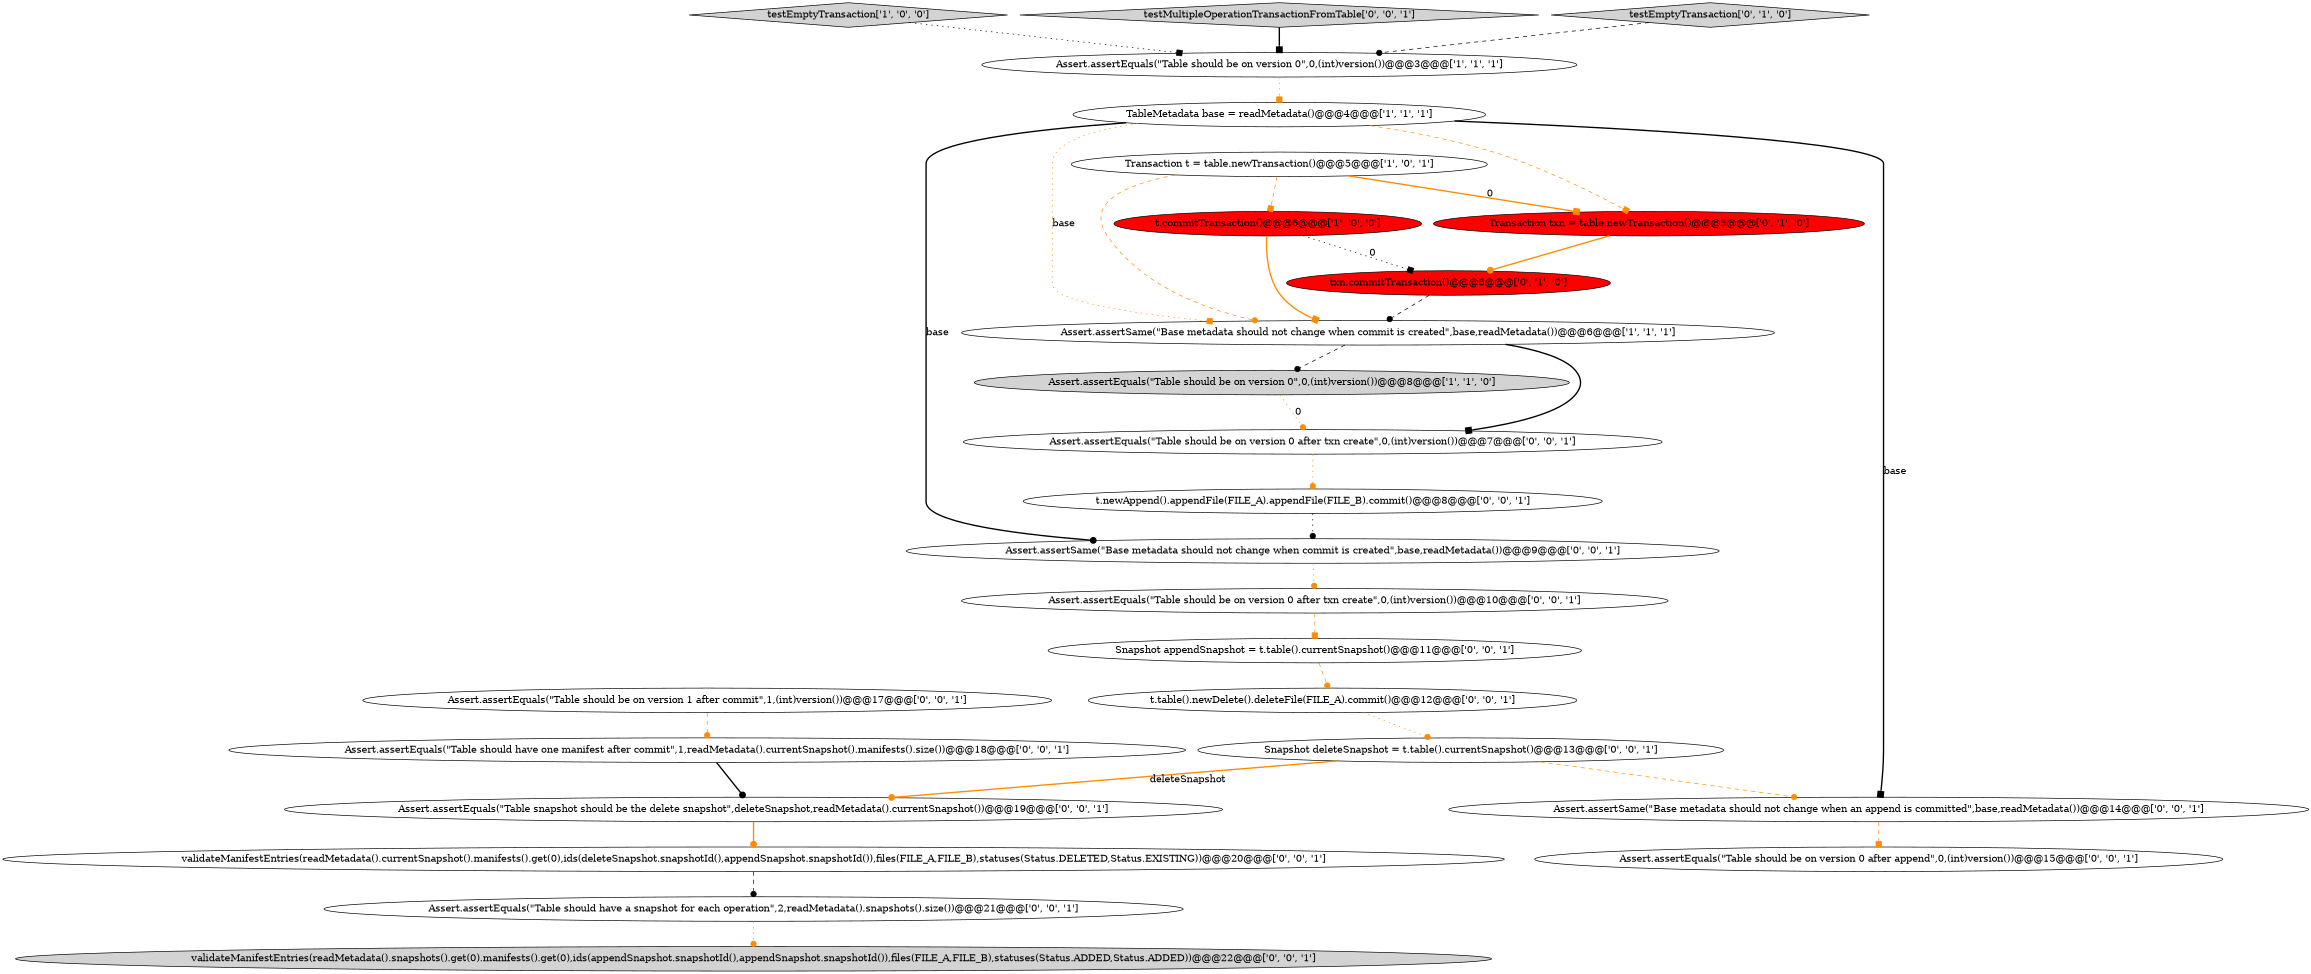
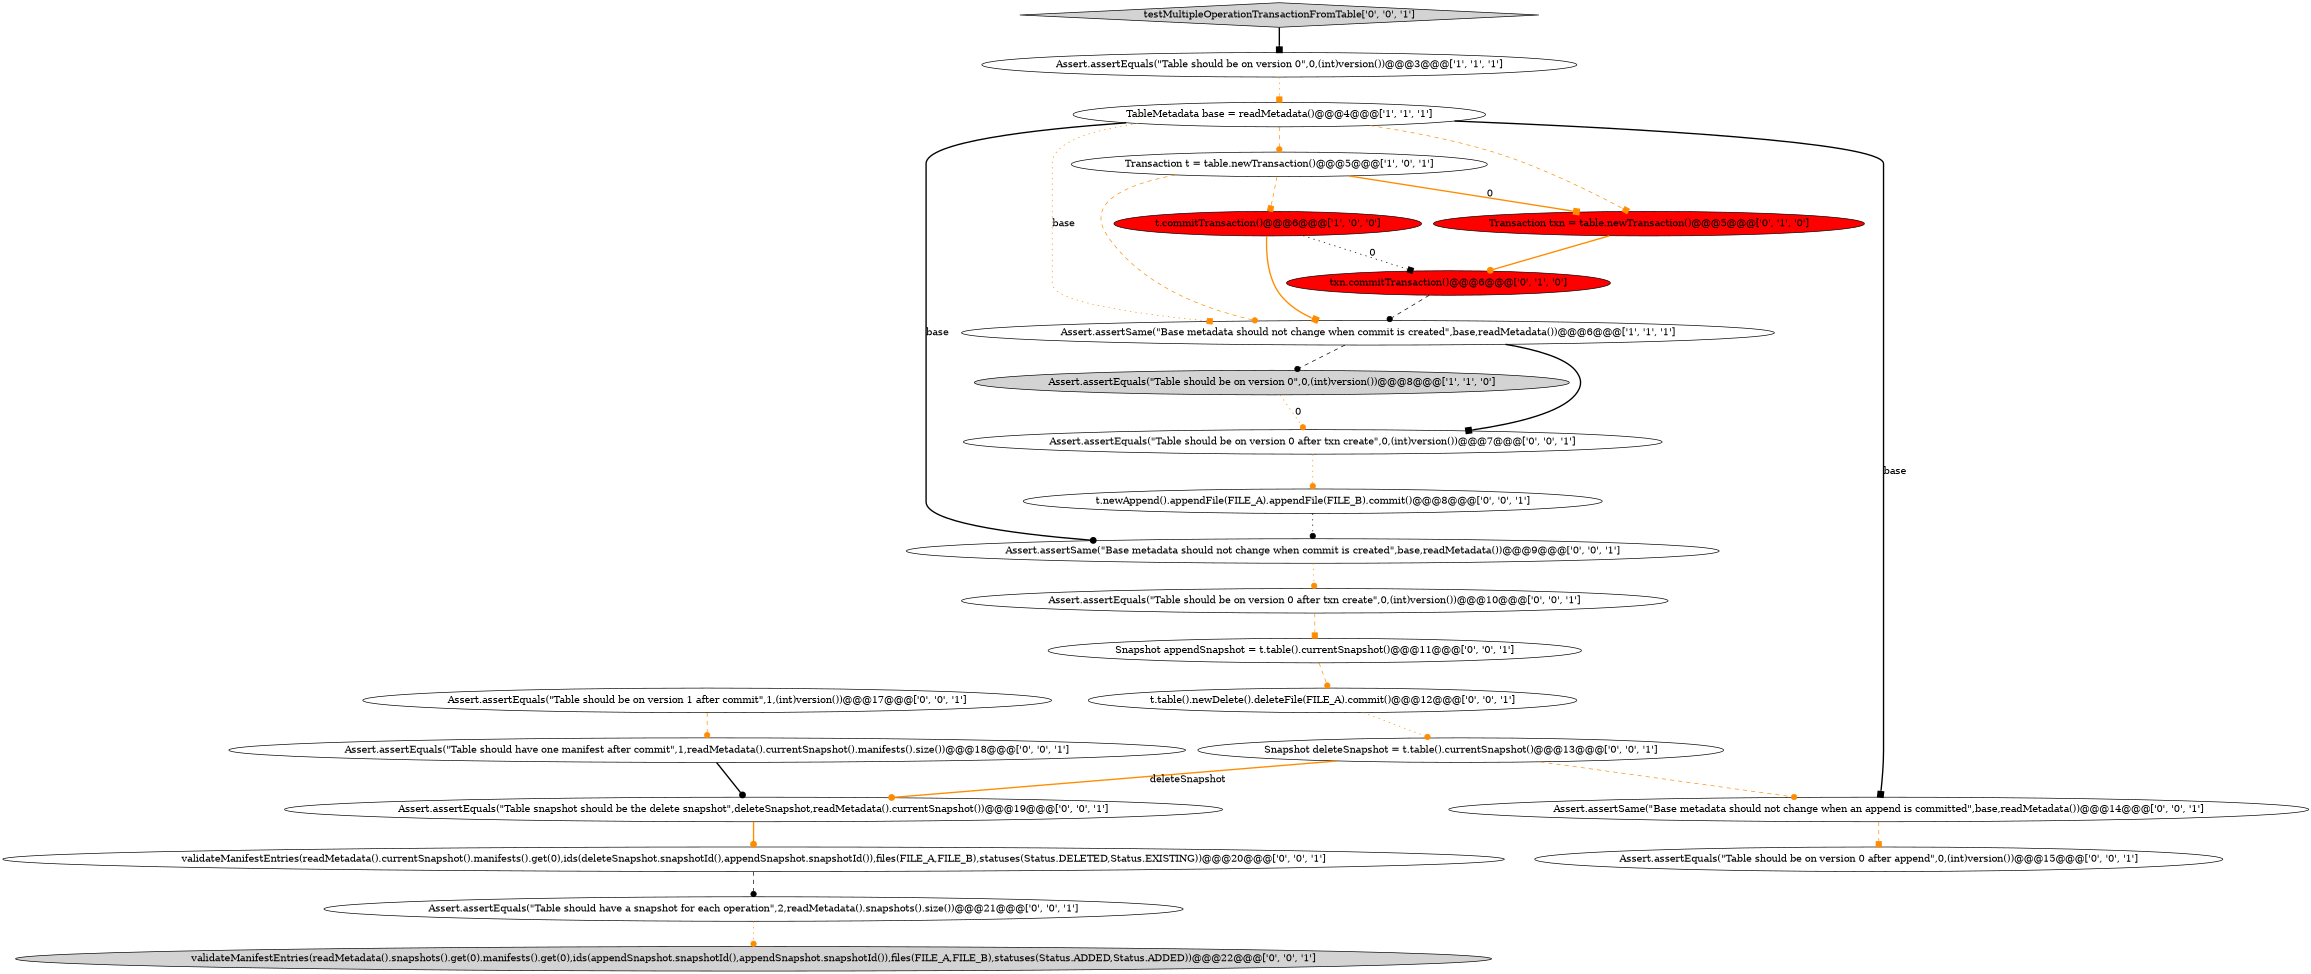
node "testEmptyTransaction['1', '0', '0']": removed
node "testEmptyTransaction['0', '1', '0']": removed
edge "TableMetadata base = readMetadata()@@@4@@@['1', '1', '1']" -> "Transaction t = table.newTransaction()@@@5@@@['1', '0', '1']": added
